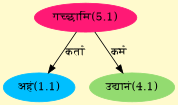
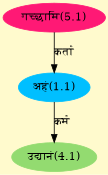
edge "गच्छामि(5.1)" -> "उद्यानं(4.1)": now "अहं(1.1)" -> "उद्यानं(4.1)"
